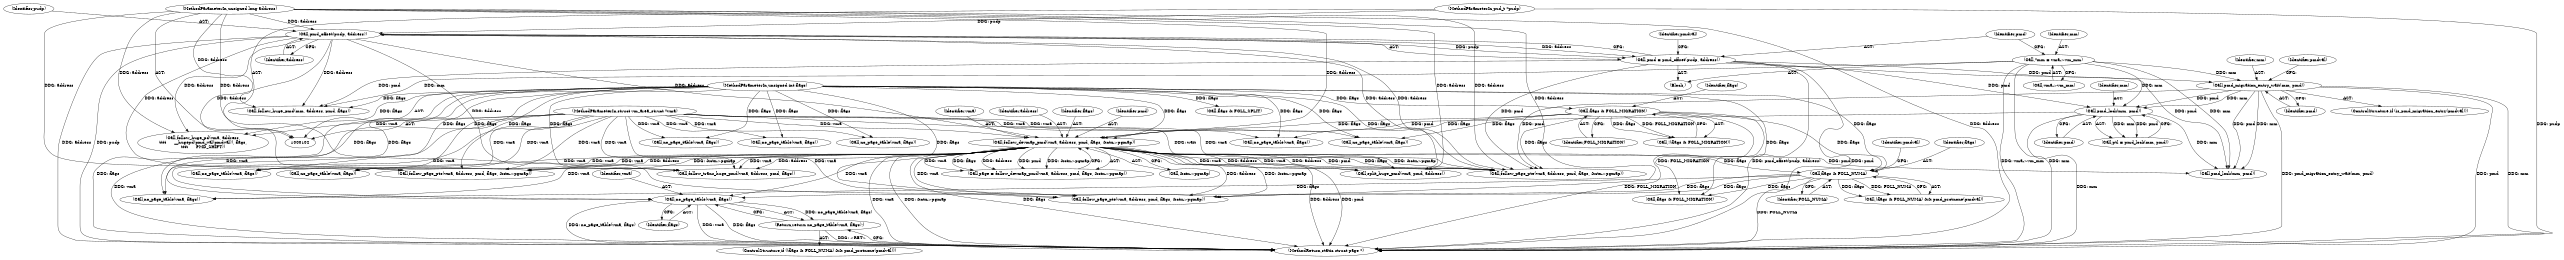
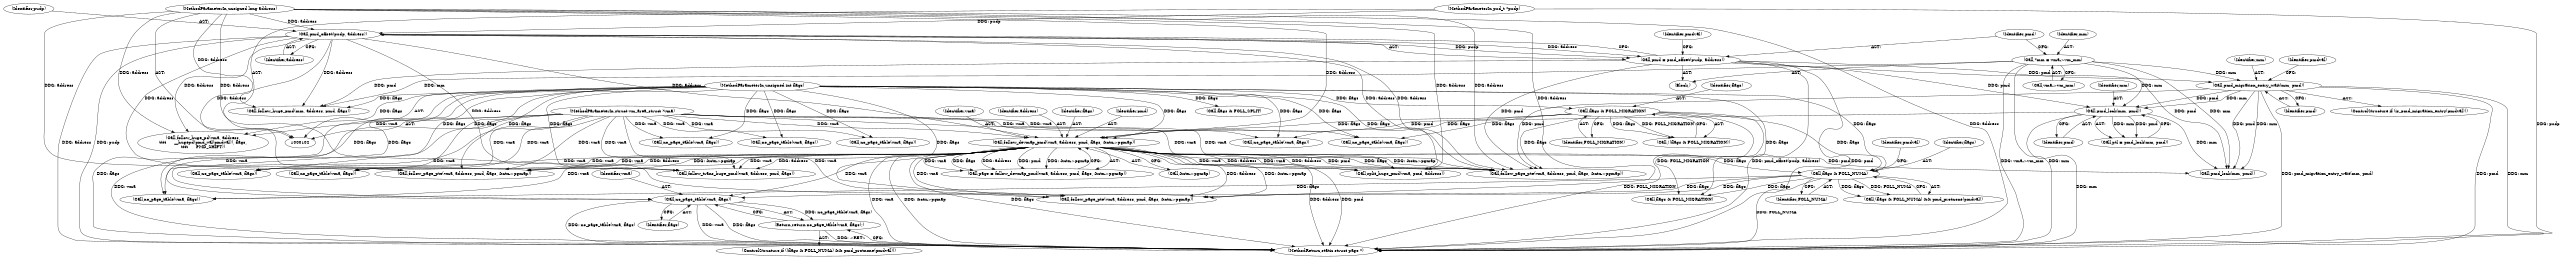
edge "(MethodParameterIn,struct vm_area_struct *vma)" -> "(Call,split_huge_pmd(vma, pmd, address))": label "DDG: wait" -> "DDG: vma"
